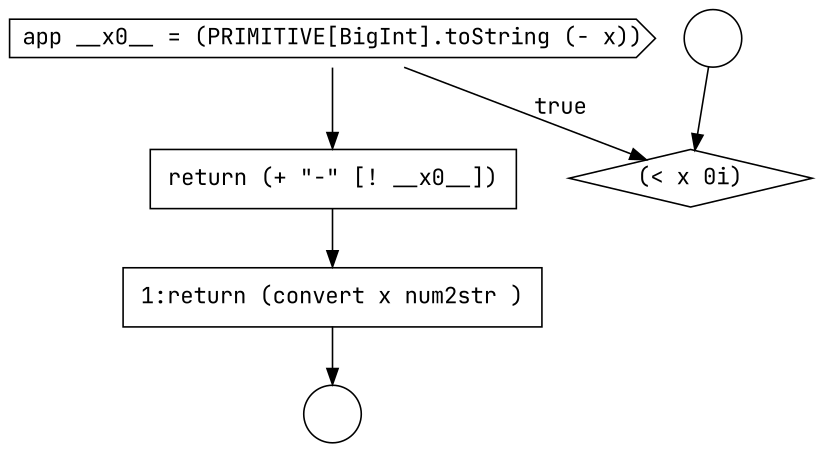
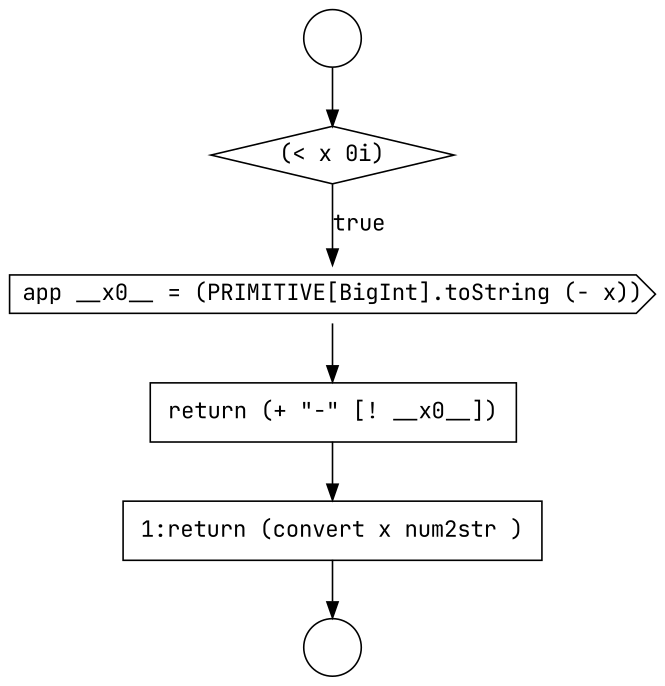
edge "app __x0__ = (PRIMITIVE[BigInt].toString (- x))" -> "(< x 0i)": reversed
